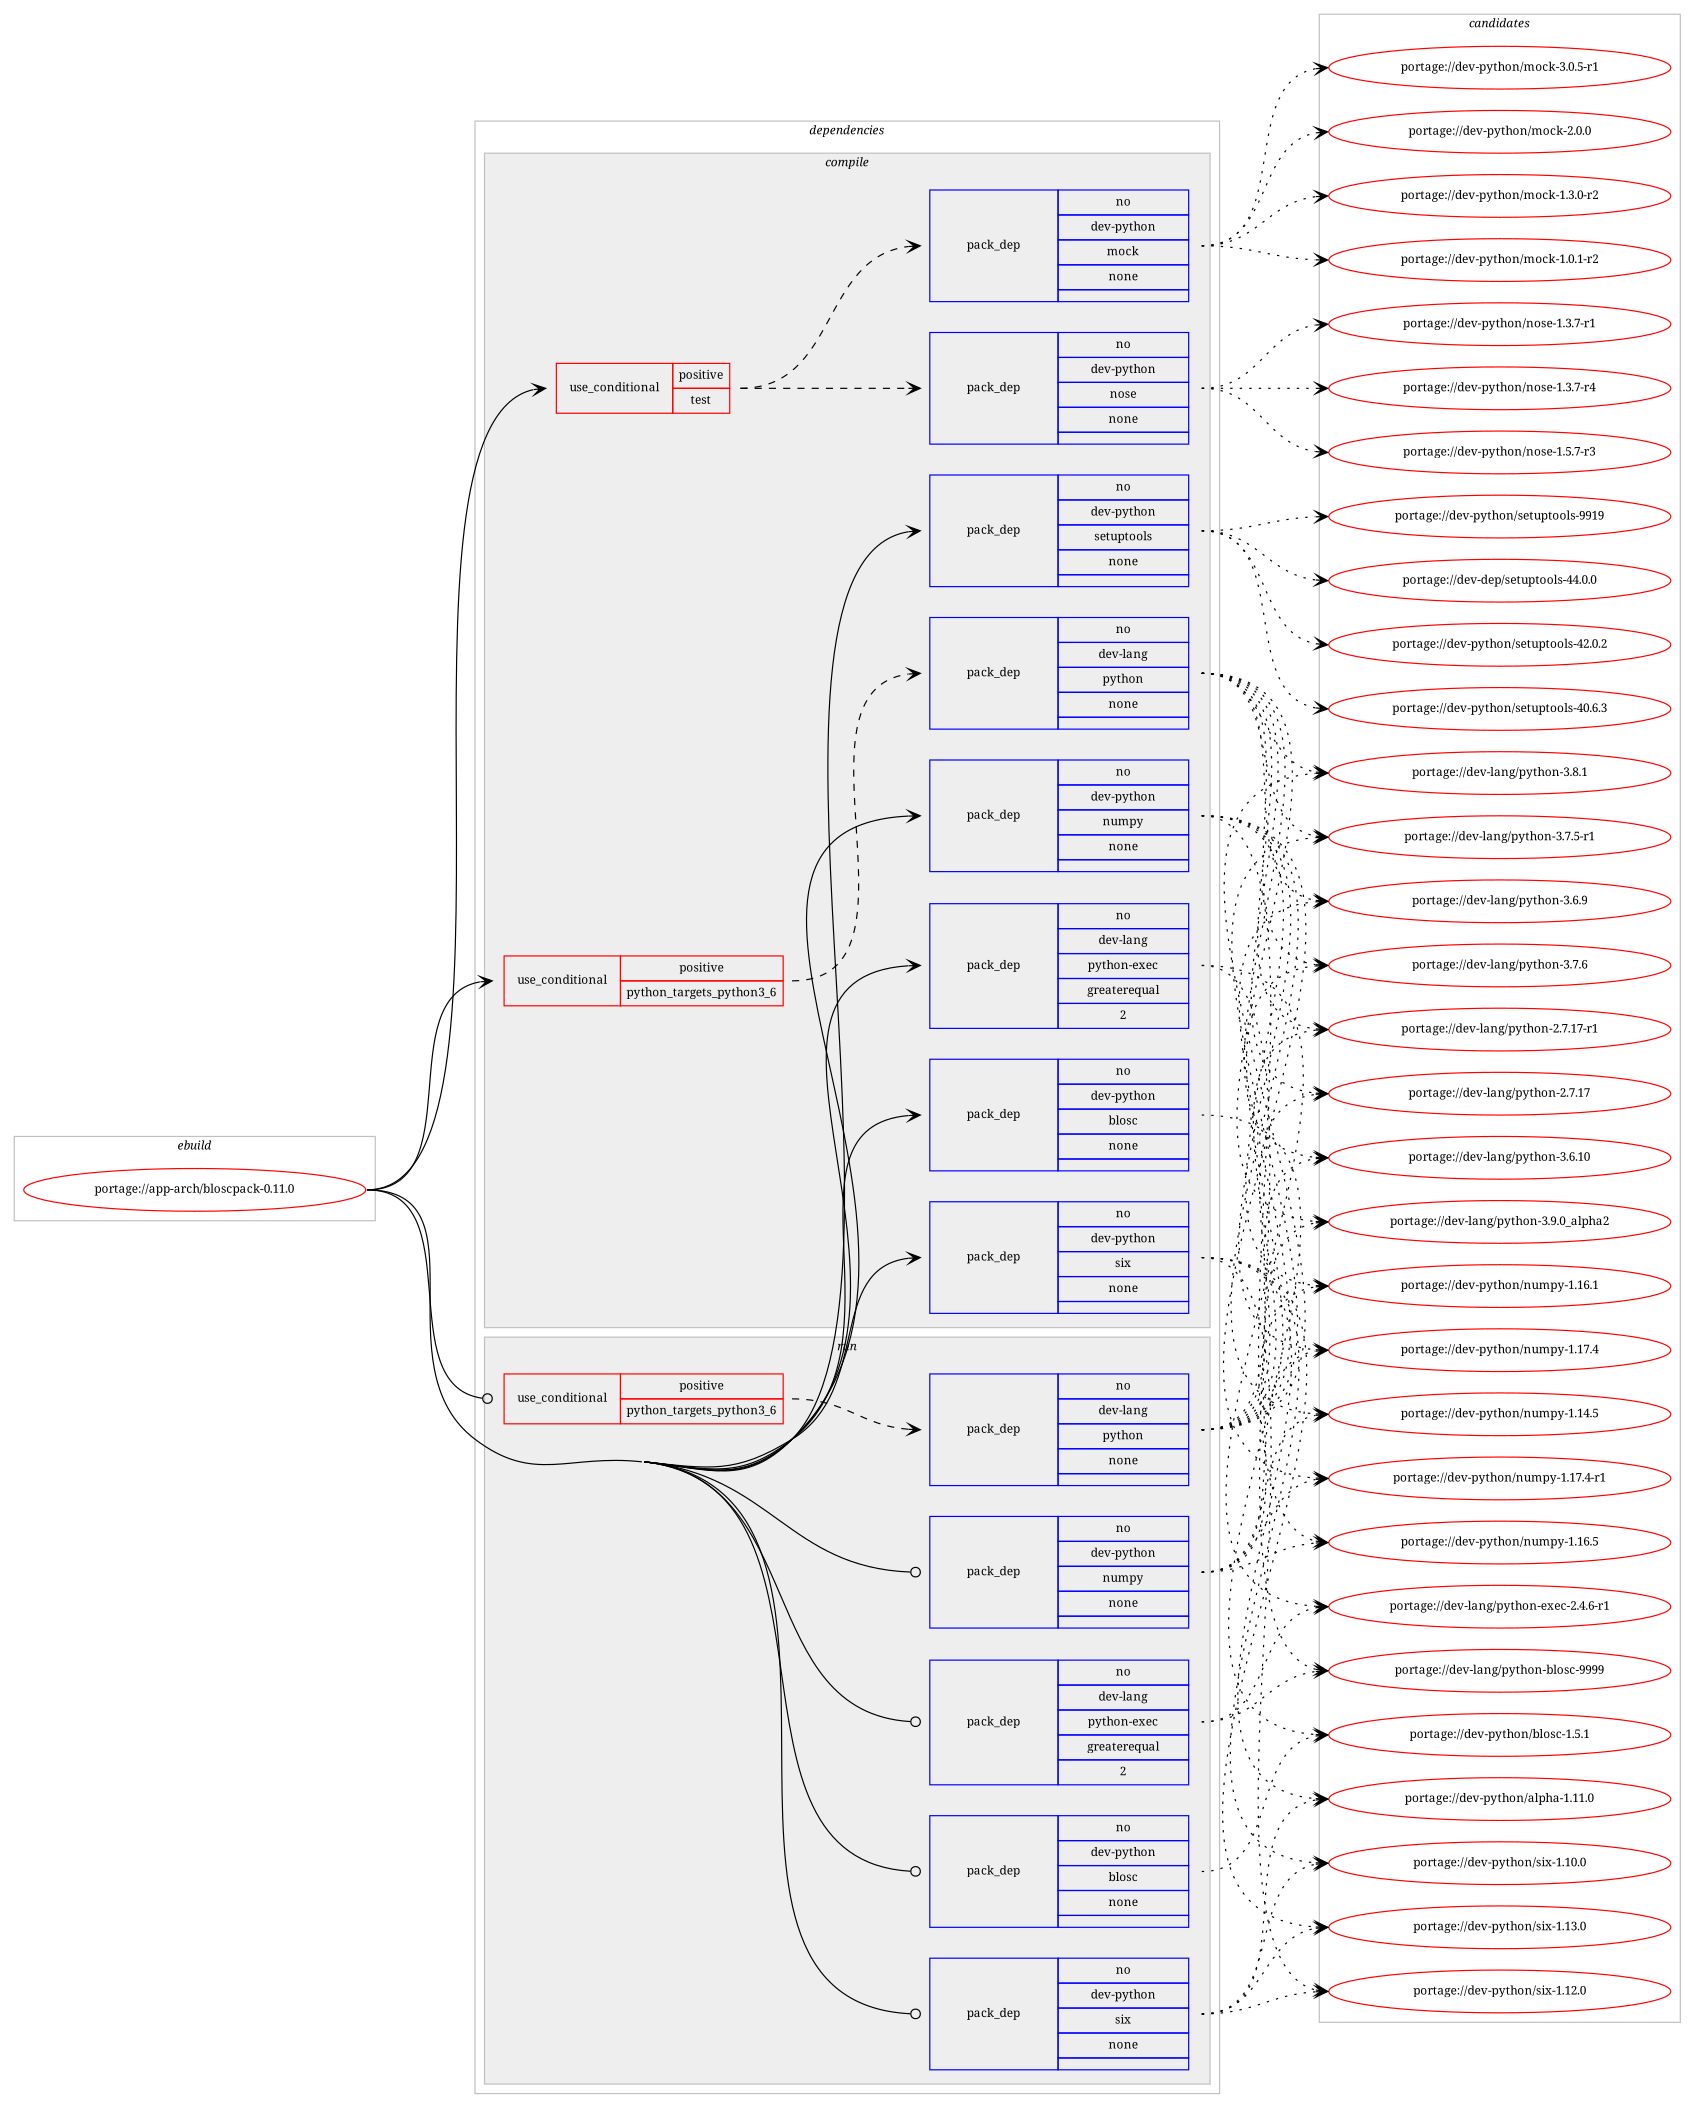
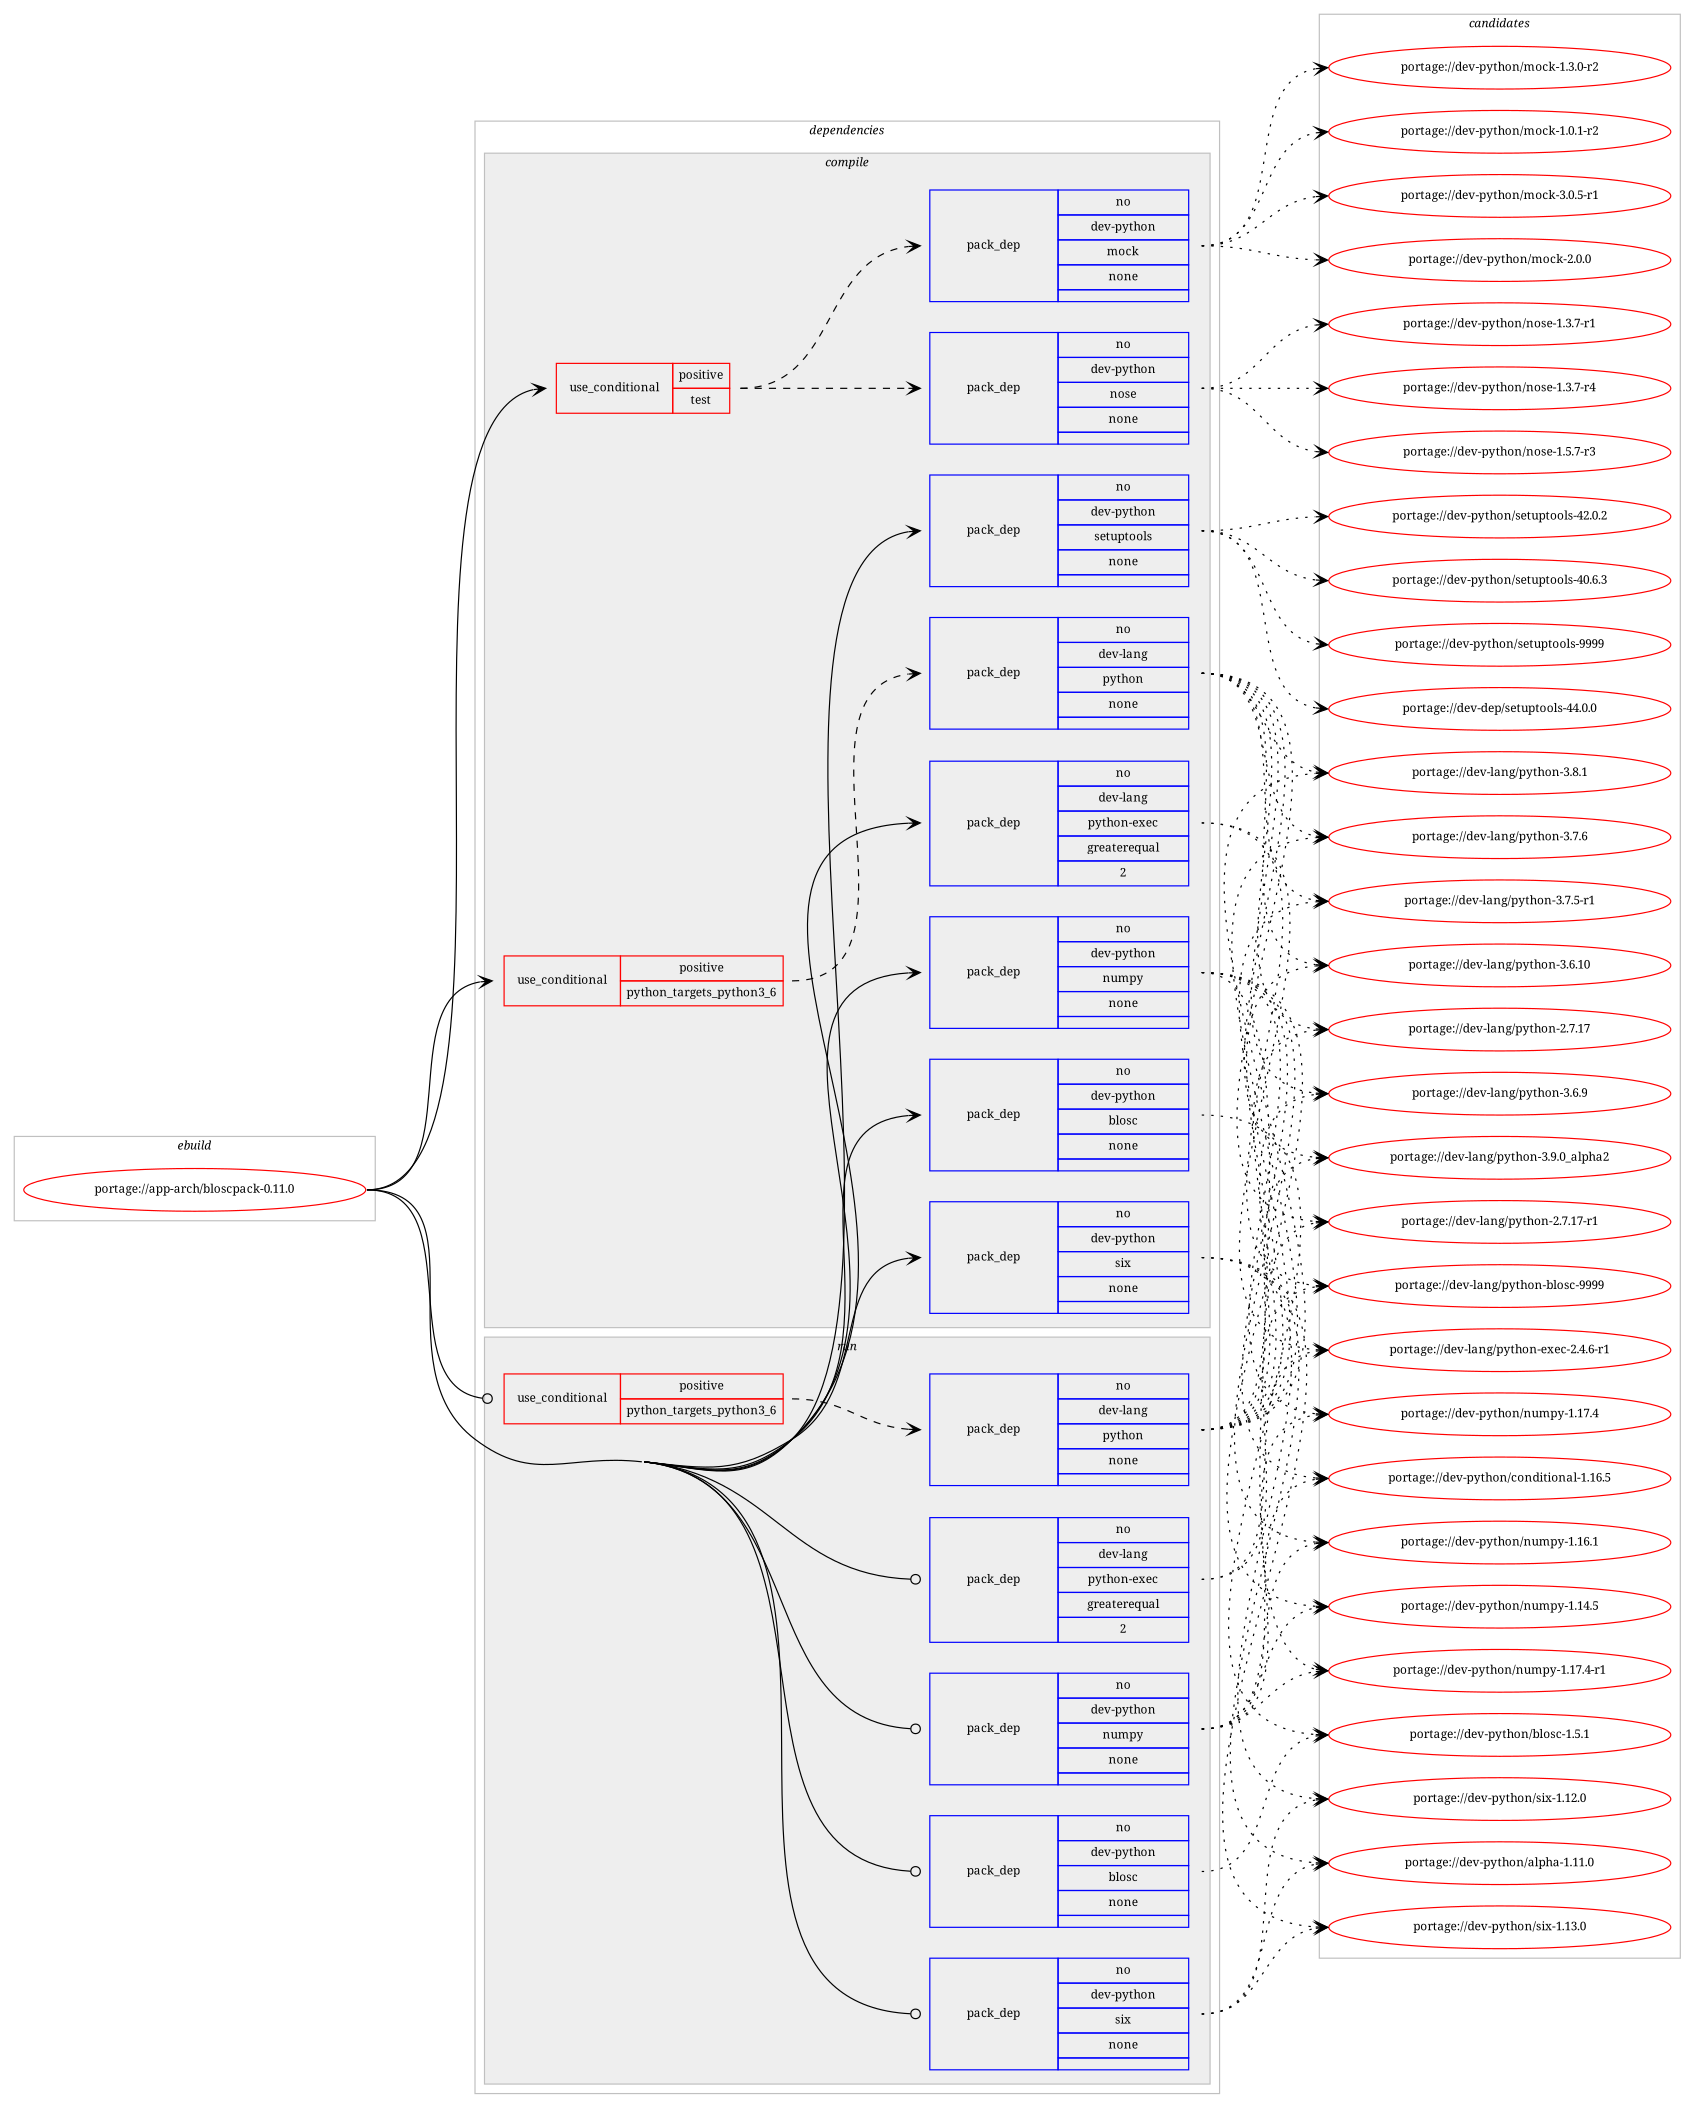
node "portage://dev-python/setuptools-9919": label "portage://dev-python/setuptools-9919" -> "portage://dev-python/setuptools-9999"
node "portage://dev-python/numpy-1.16.5": label "portage://dev-python/numpy-1.16.5" -> "portage://dev-python/conditional-1.16.5"
node "portage://dev-python/six-1.10.0": removed
